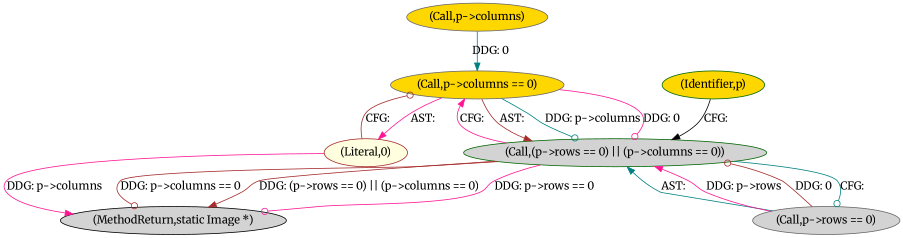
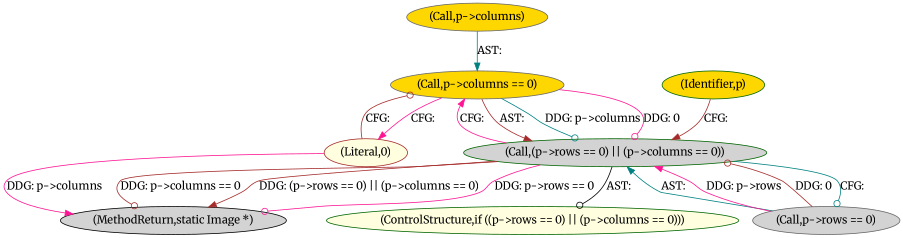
edge "(Call,p->columns)" -> "(Call,p->columns == 0)": label "DDG: 0" -> "AST: "
edge "(Call,p->columns == 0)" -> "(Literal,0)": label "AST: " -> "CFG: "
edge "(Identifier,p)" -> "(Call,(p->rows == 0) || (p->columns == 0))": color black -> brown
node "(ControlStructure,if ((p->rows == 0) || (p->columns == 0)))": added
